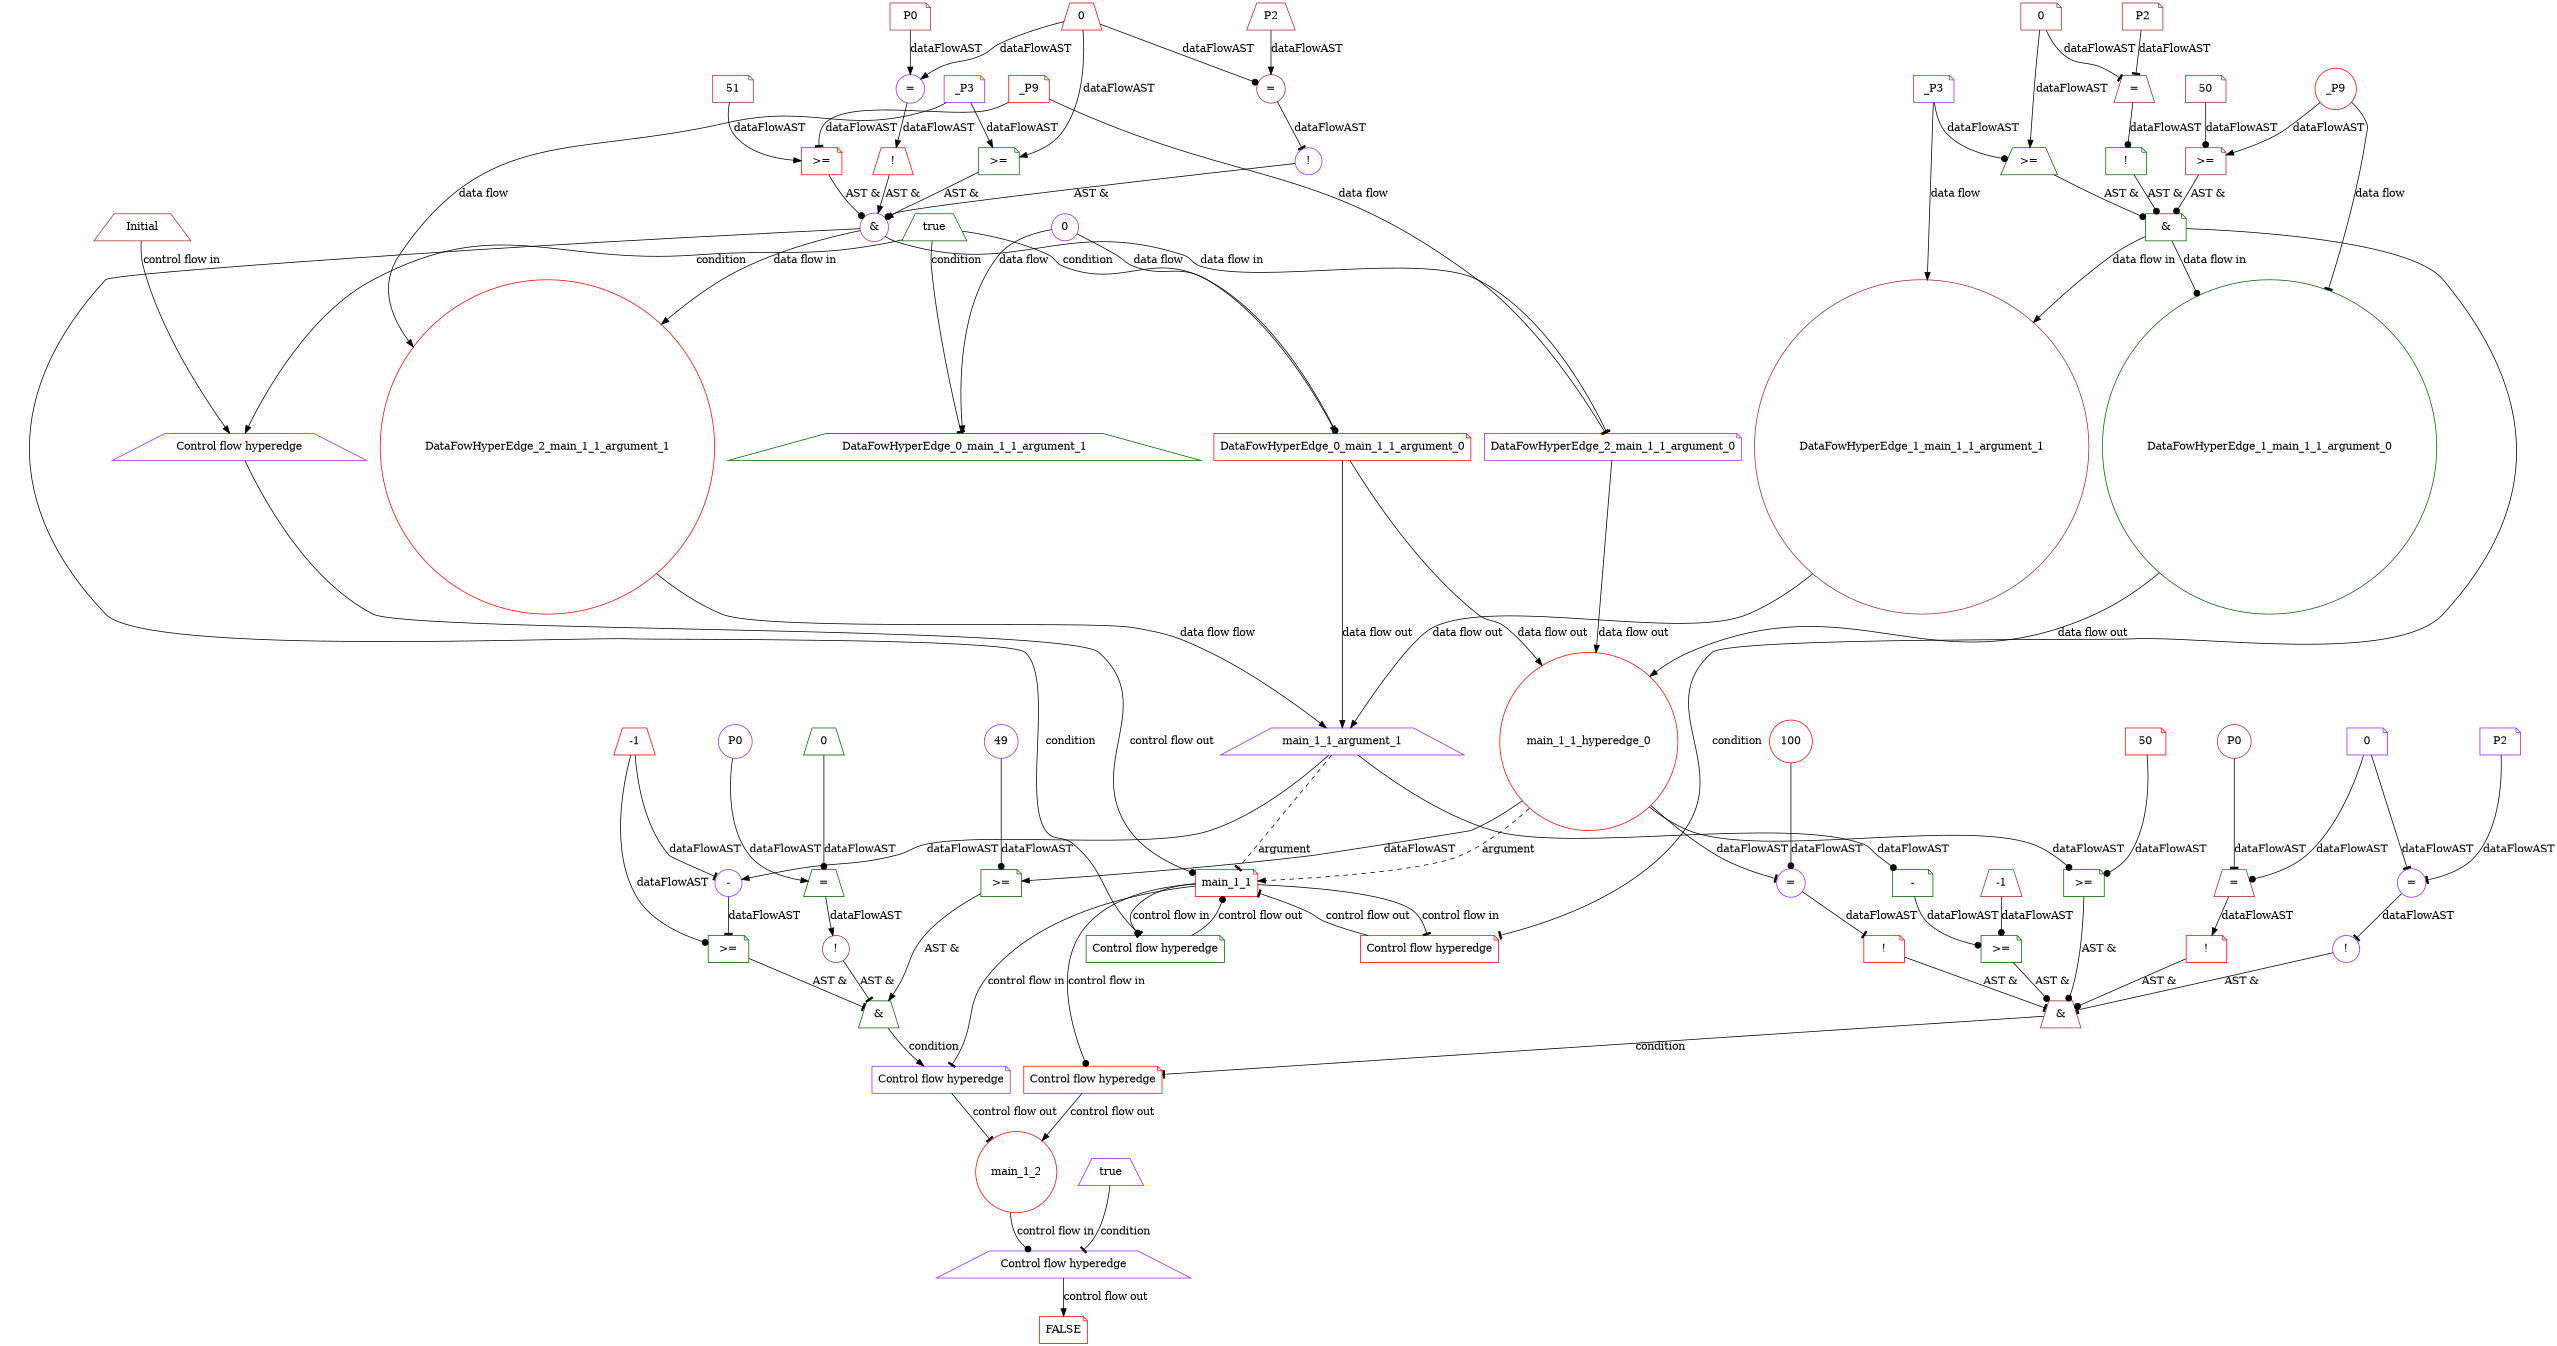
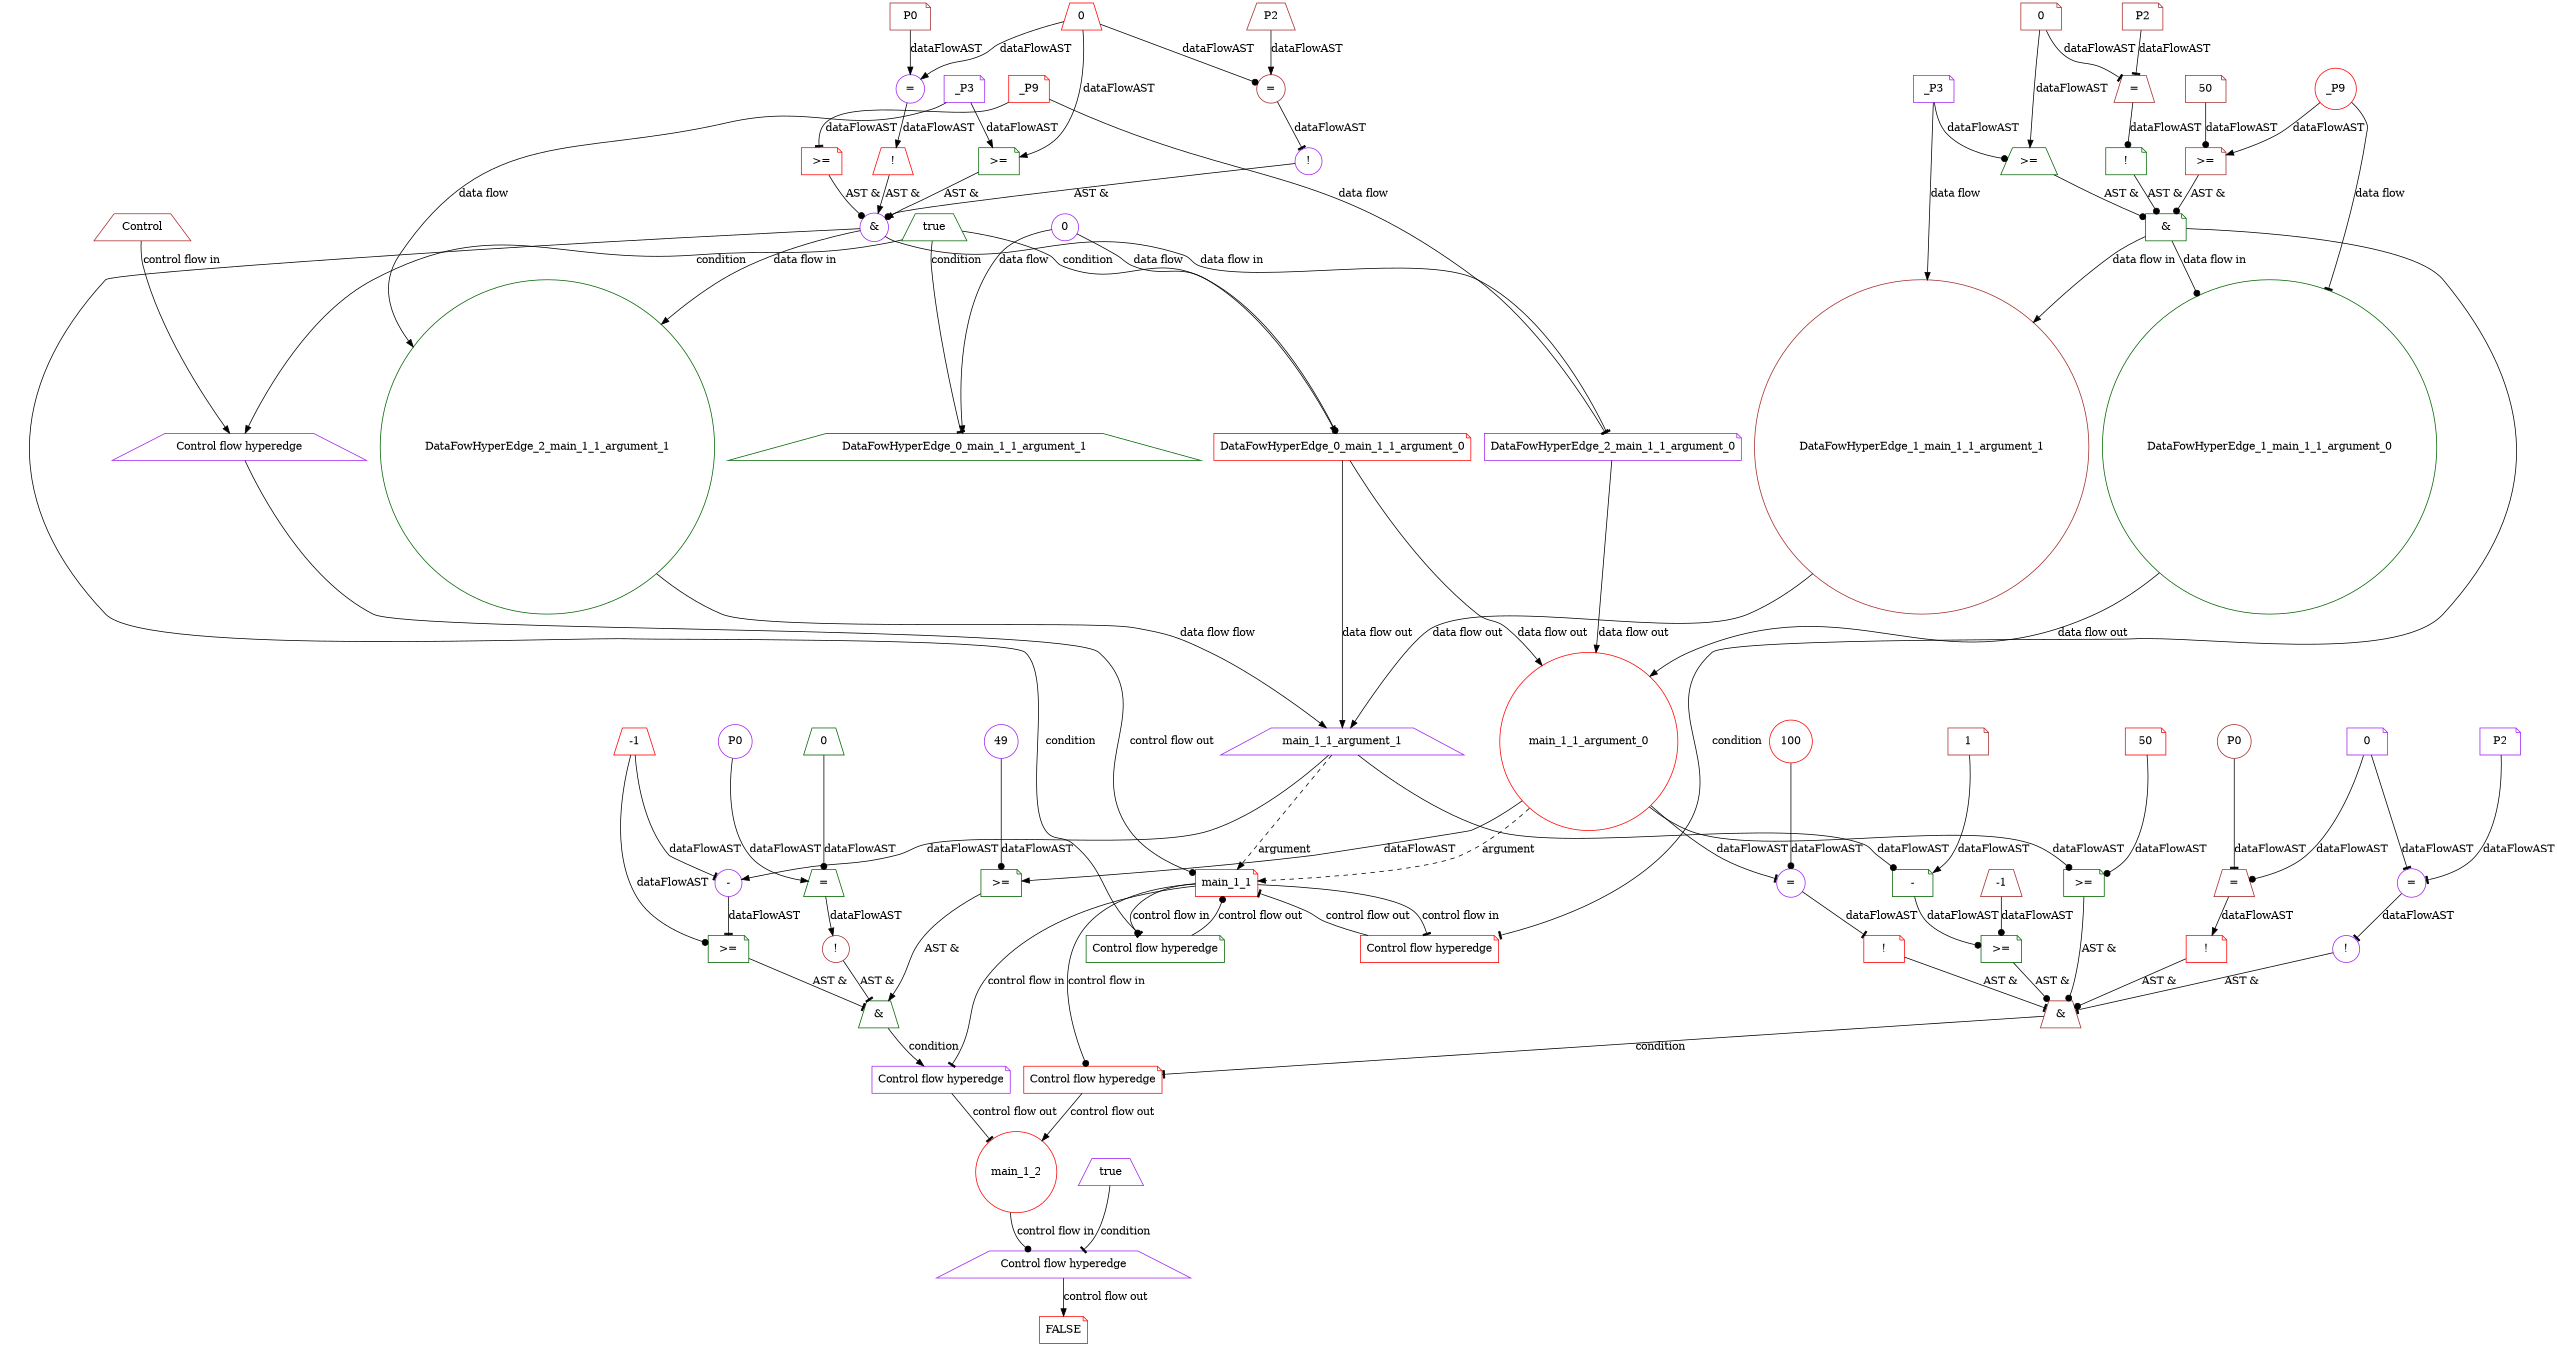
node "51": removed
node "Initial": label "Initial" -> "Control"
node "DataFowHyperEdge_2_main_1_1_argument_1": color red -> darkgreen
node "main_1_1_hyperedge_0": label "main_1_1_hyperedge_0" -> "main_1_1_argument_0"
node "1": added
edge "main_1_1_argument_1" -> "main_1_1": arrowhead tee -> normal
